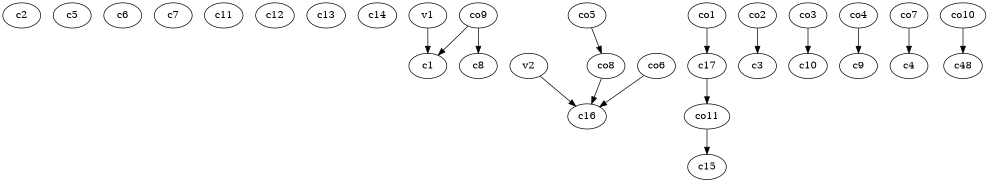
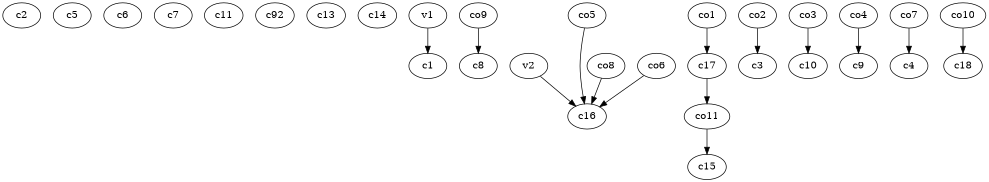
node "c12": label "c12" -> "c92"
edge "co5" -> "co8": now "co5" -> "c16"
edge "co9" -> "c1": removed
node "c48": label "c48" -> "c18"
